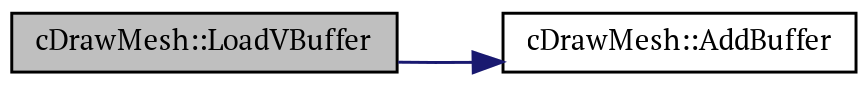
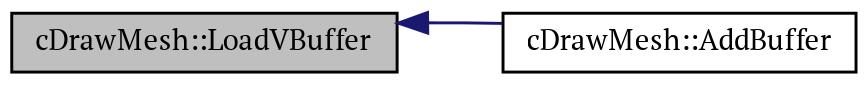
edge "cDrawMesh::LoadVBuffer" -> "cDrawMesh::AddBuffer": reversed
